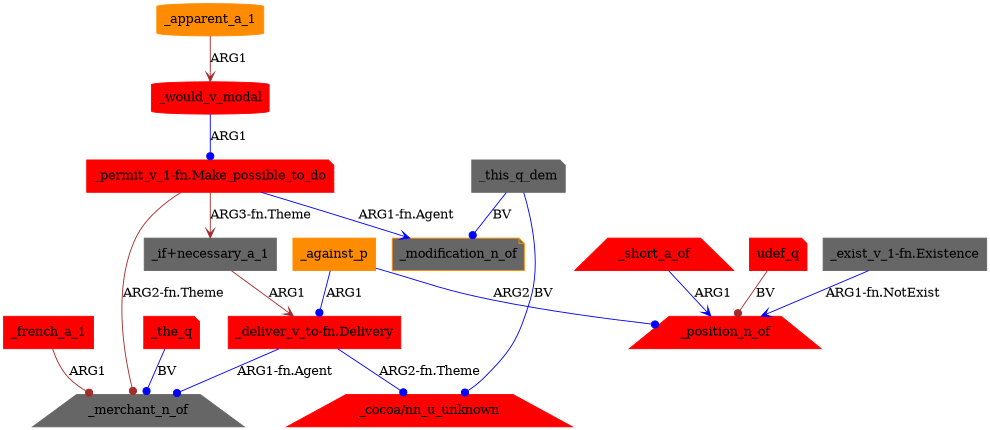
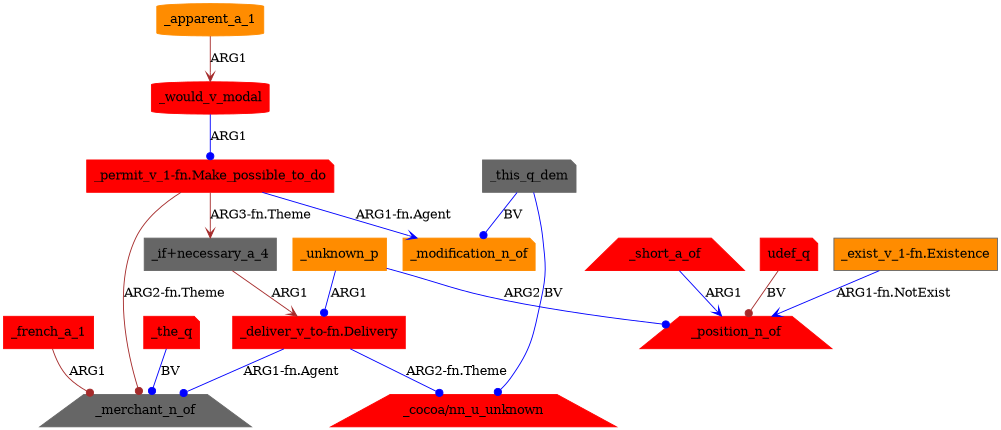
node "_if+necessary_a_1": label "_if+necessary_a_1" -> "_if+necessary_a_4"
node "_against_p": label "_against_p" -> "_unknown_p"
node "_modification_n_of": fillcolor gray40 -> darkorange
node "_exist_v_1-fn.Existence": fillcolor gray40 -> darkorange
